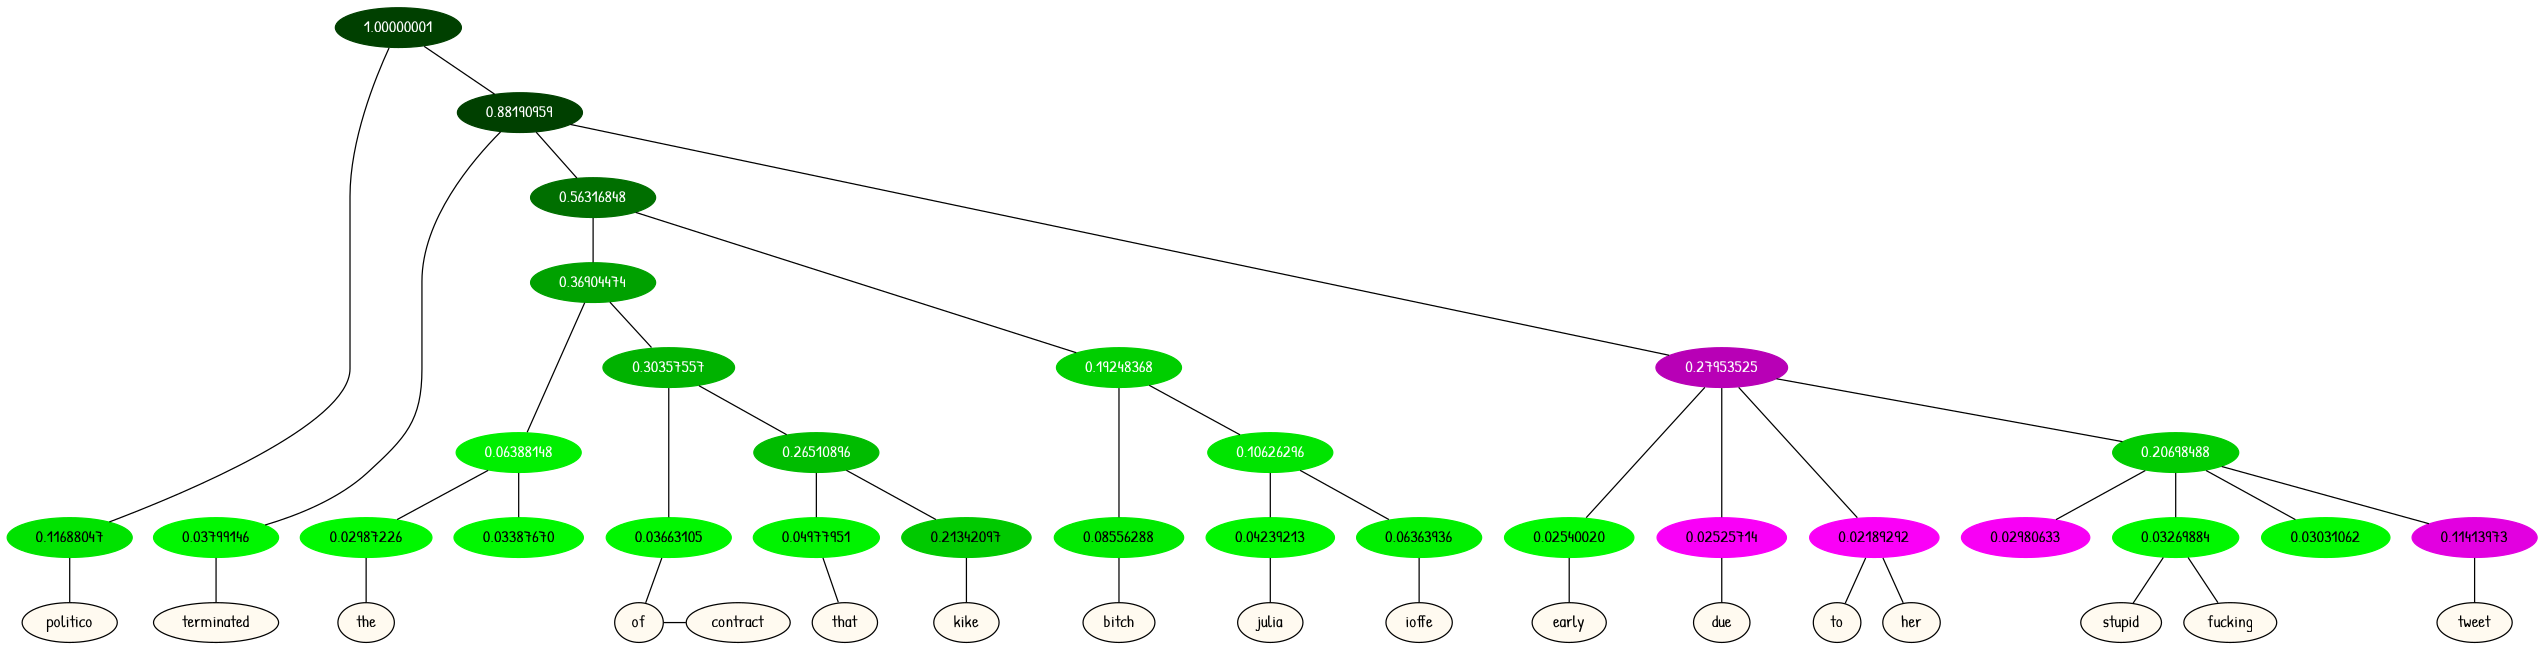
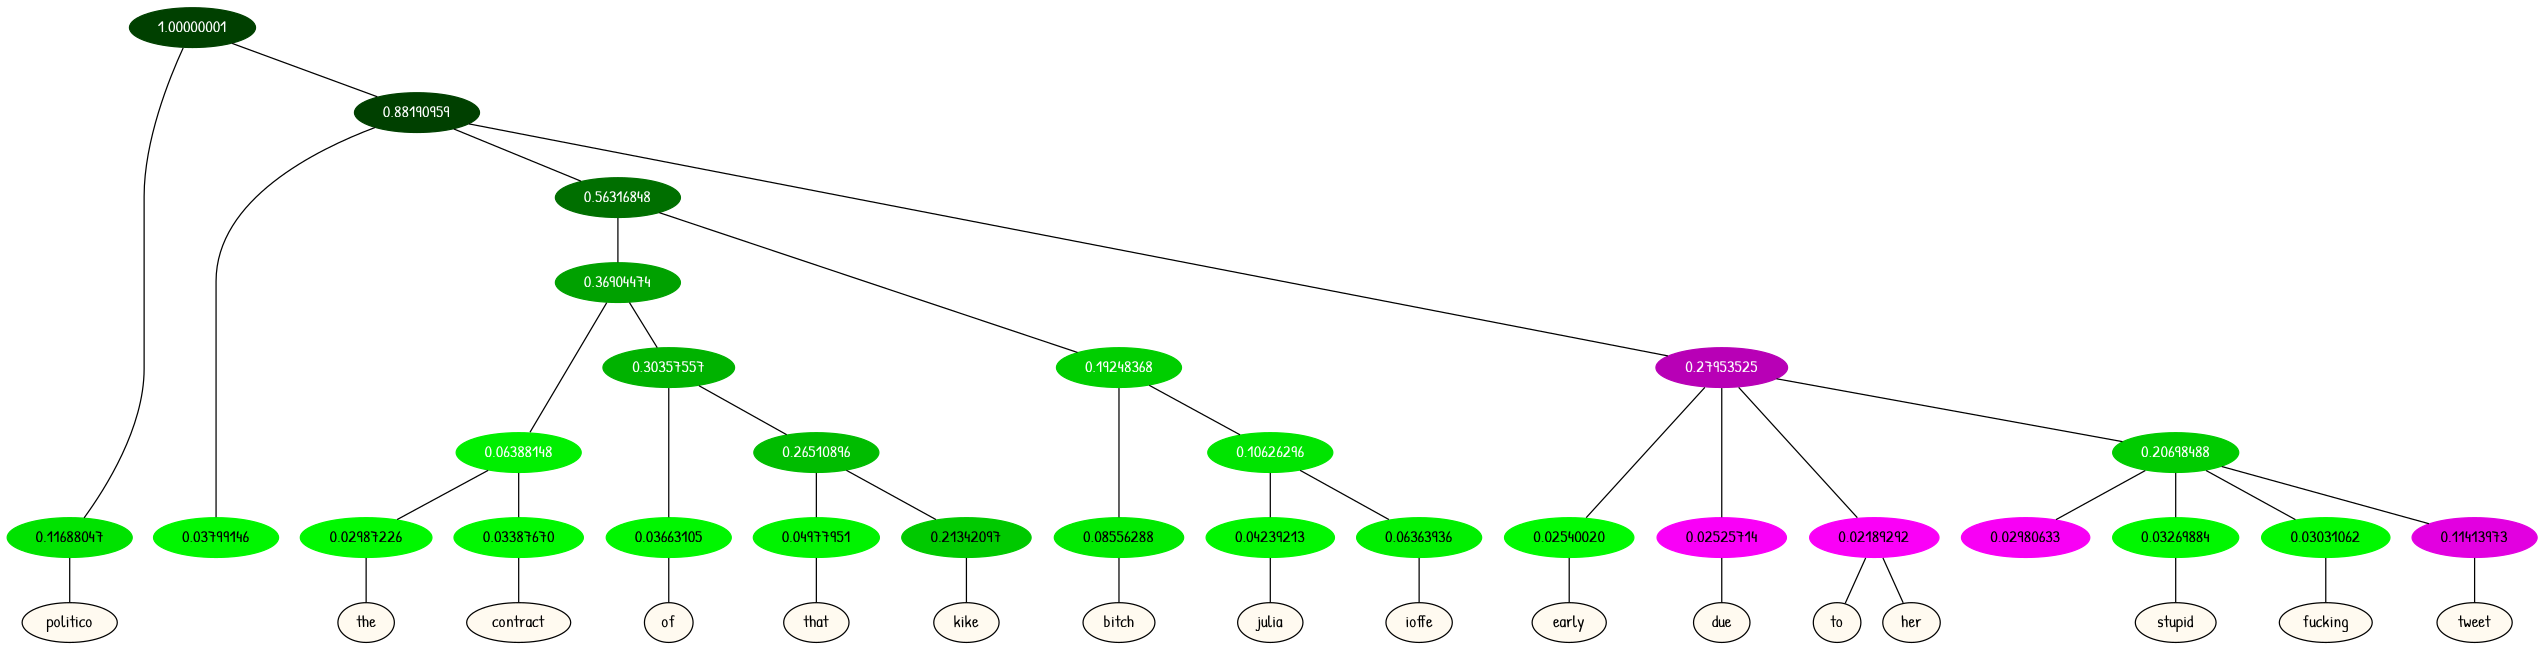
edge "0.03269884" -- "fucking": now "0.03031062" -- "fucking"
node "terminated": removed
edge "of" -- "contract": now "0.03387670" -- "contract"
